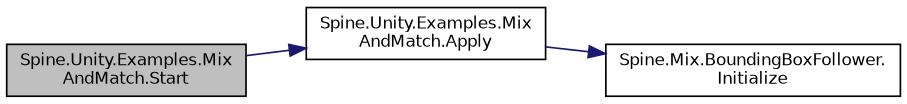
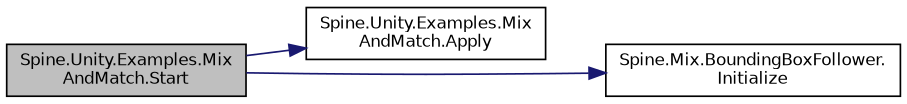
edge "Spine.Unity.Examples.Mix AndMatch.Apply" -> "Spine.Mix.BoundingBoxFollower. Initialize": now "Spine.Unity.Examples.Mix AndMatch.Start" -> "Spine.Mix.BoundingBoxFollower. Initialize"
